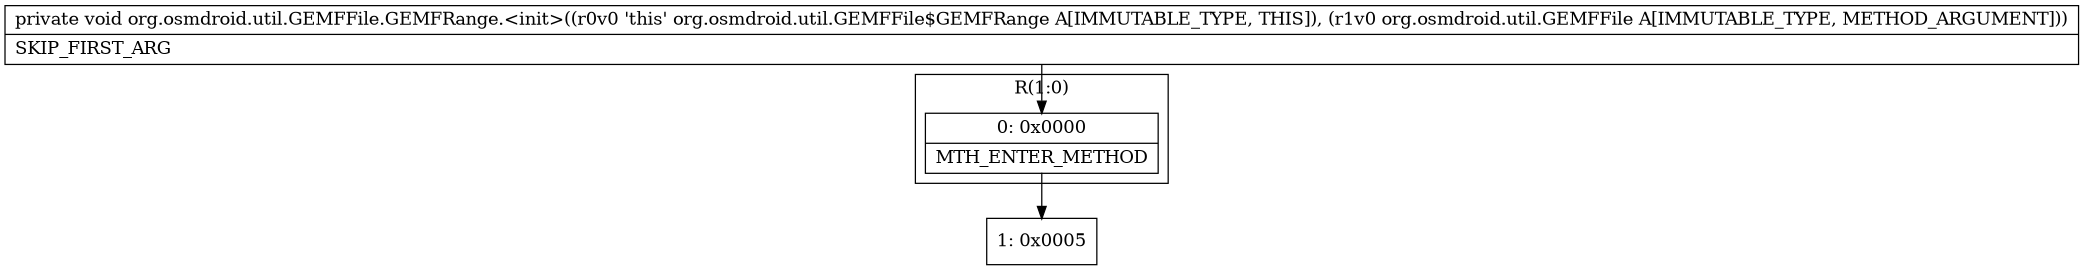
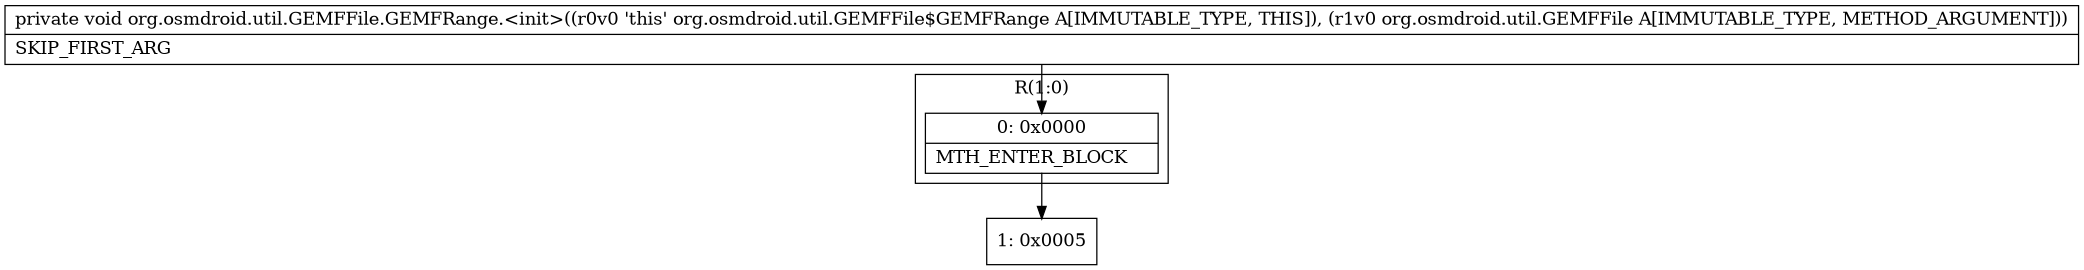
node "0: 0x0000": text "MTH_ENTER_METHOD" -> "MTH_ENTER_BLOCK"
